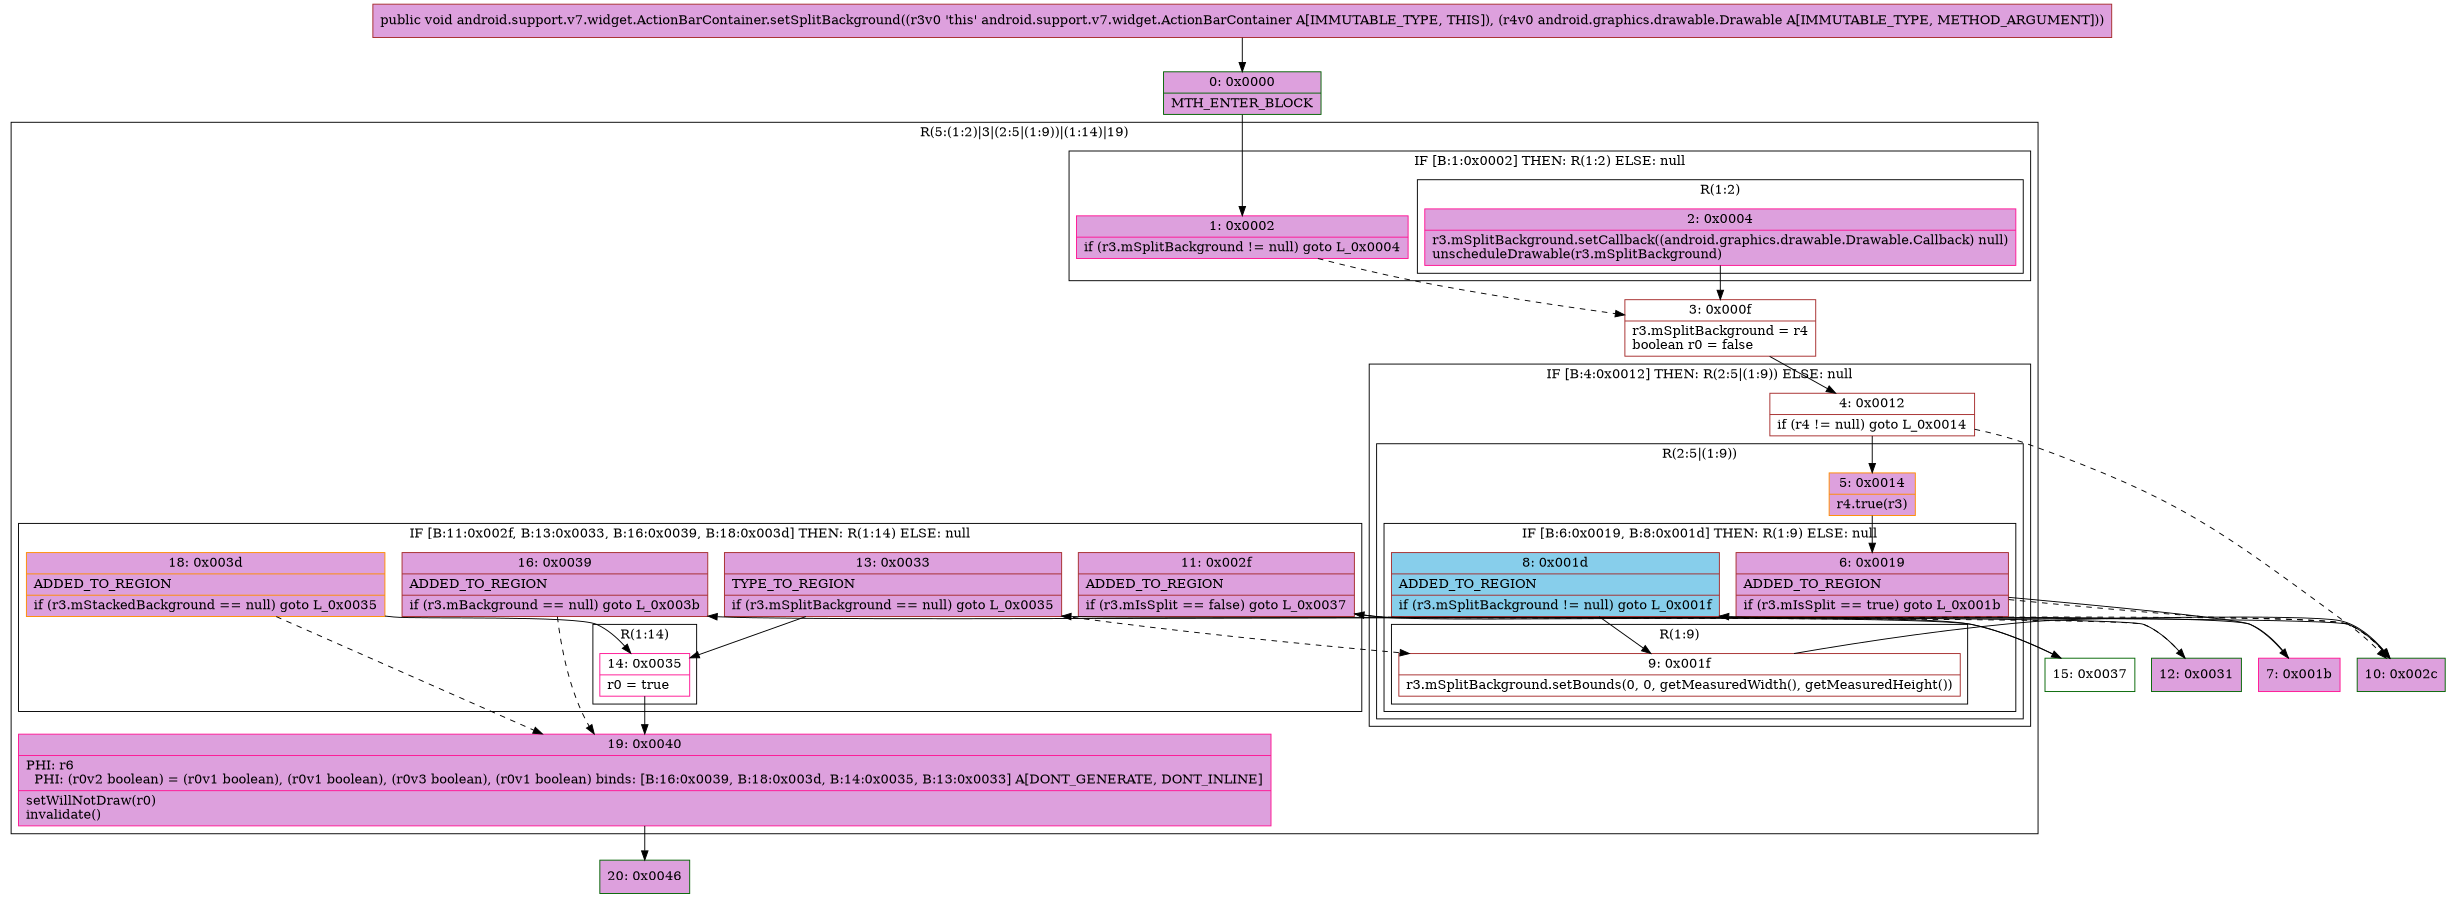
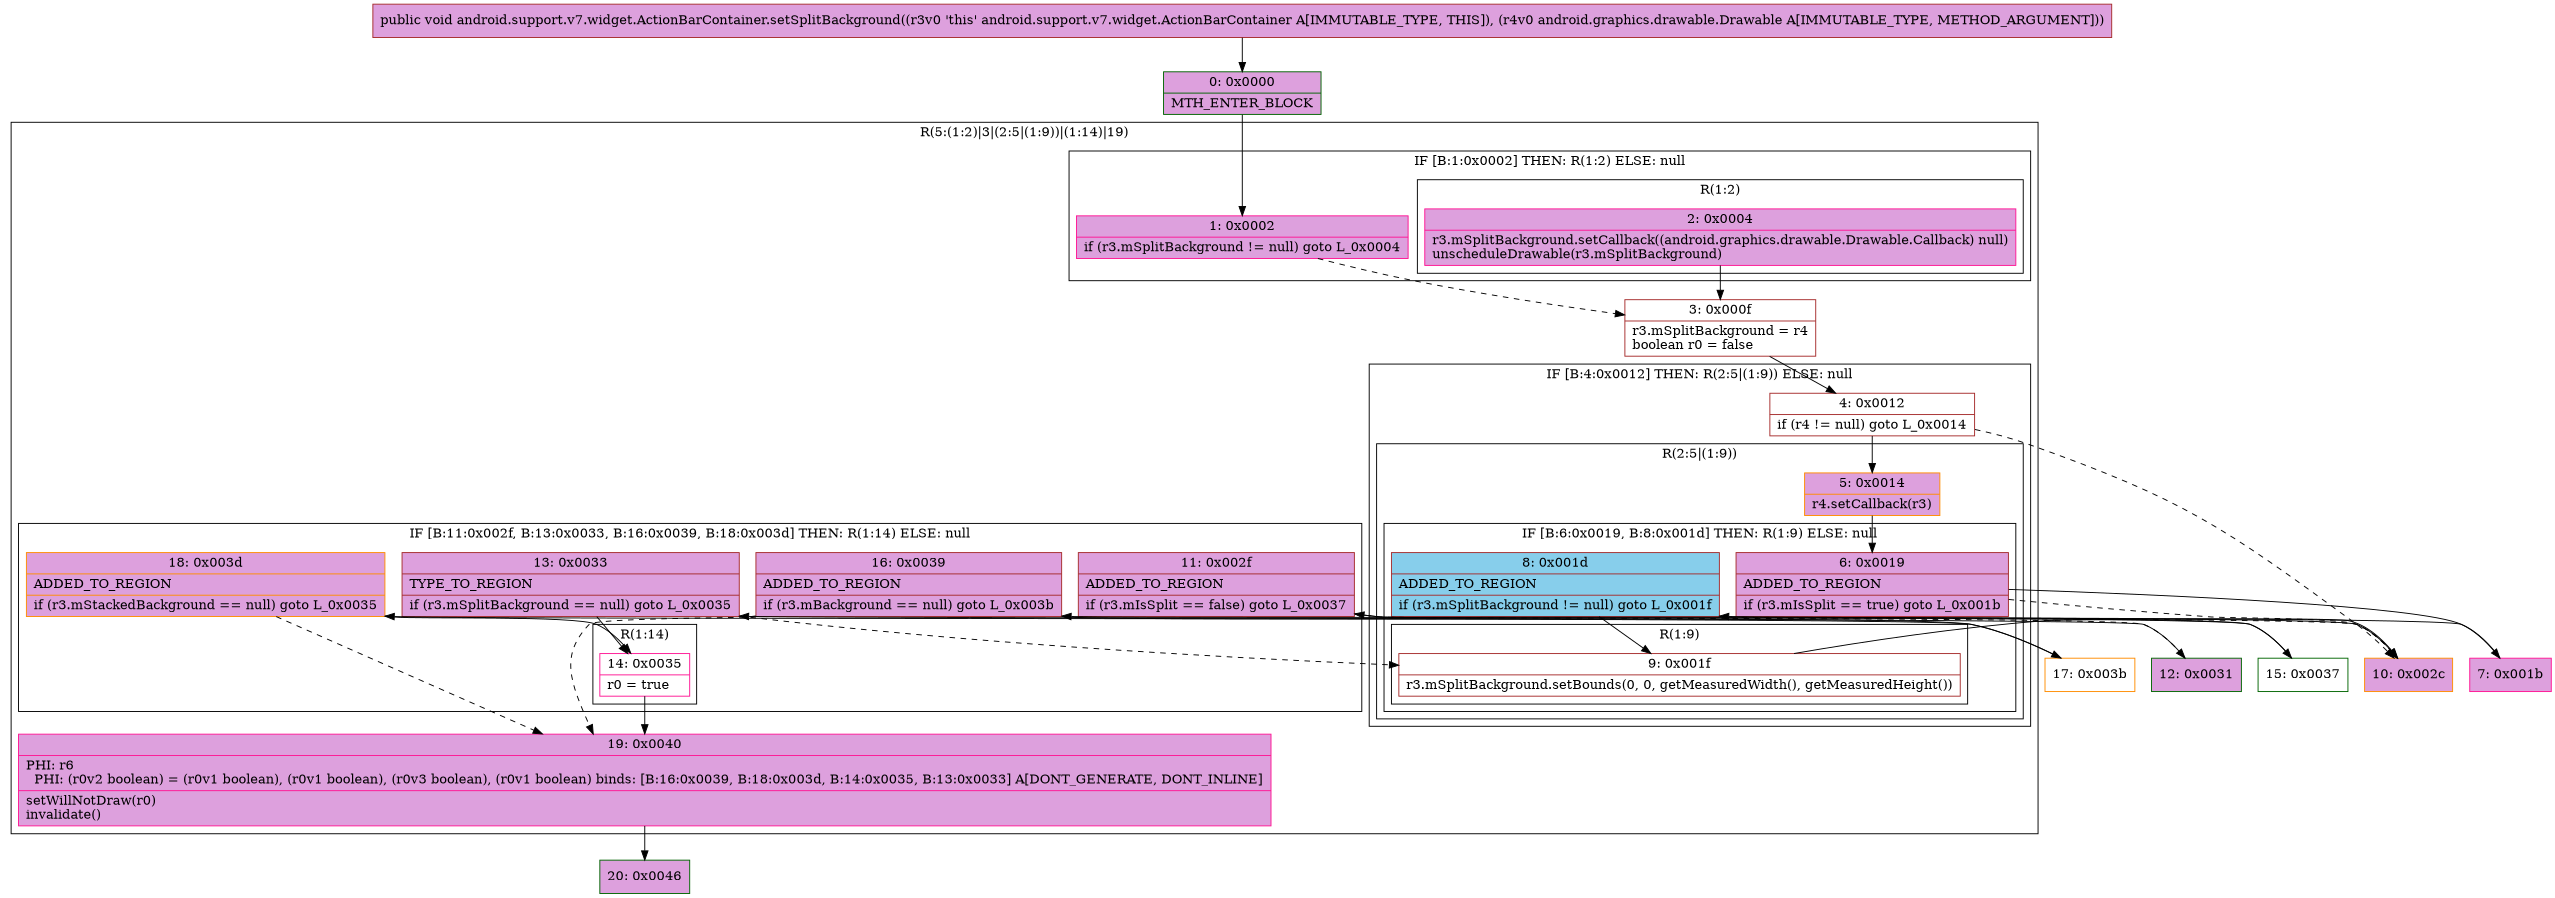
node "5: 0x0014": text "r4.true(r3)" -> "r4.setCallback(r3)"
node "17: 0x003b": added
node "10: 0x002c": color darkgreen -> darkorange
